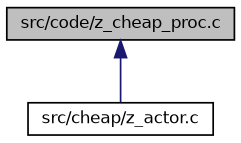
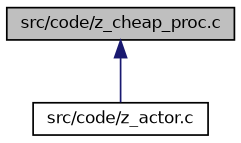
node "src/cheap/z_actor.c": label "src/cheap/z_actor.c" -> "src/code/z_actor.c"
